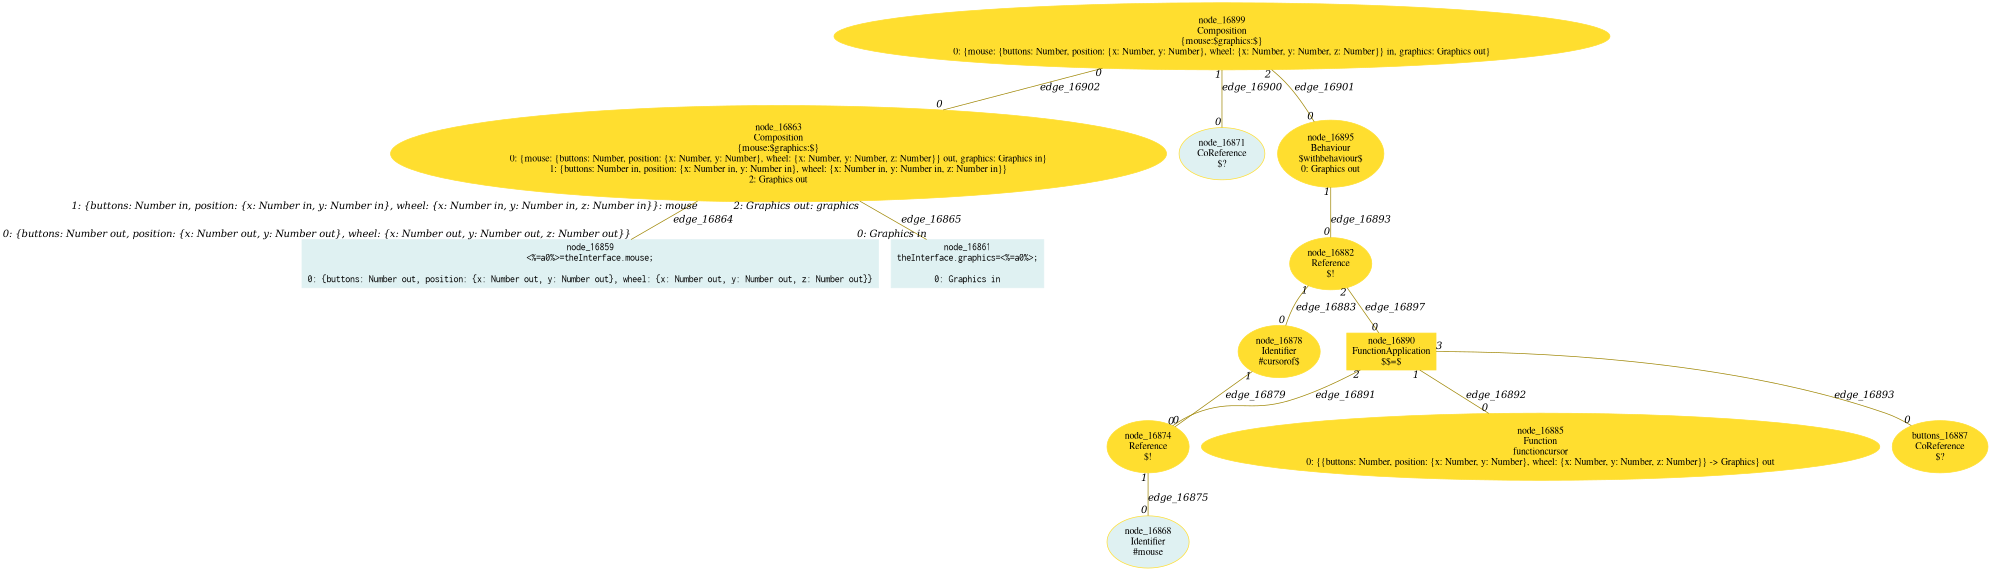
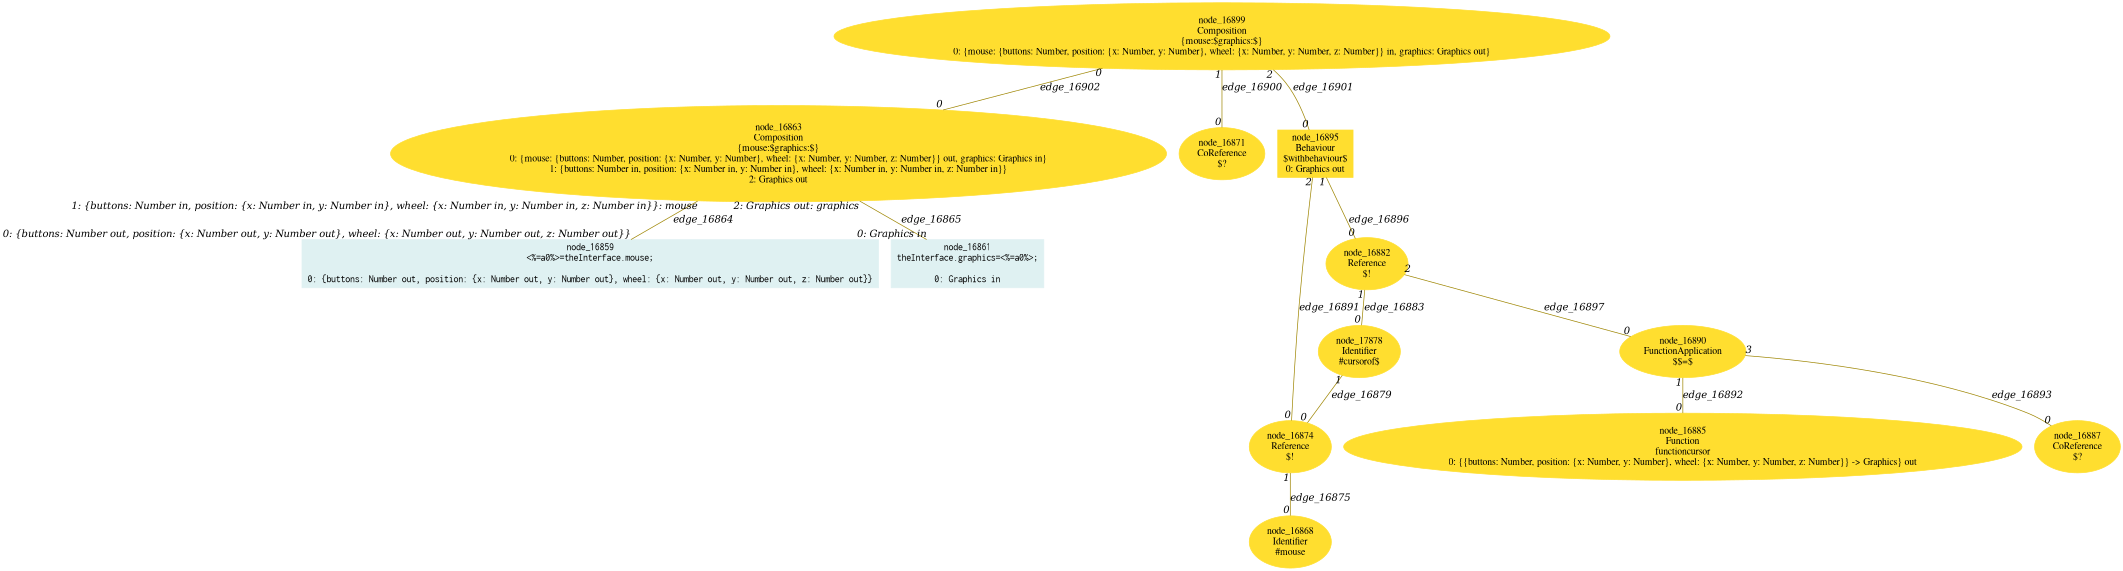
node "node_16871 CoReference $?": fillcolor #dff1f2 -> #ffde2f
node "node_16895 Behaviour $withbehaviour$ 0: Graphics out": shape ellipse -> box
edge "node_16895 Behaviour $withbehaviour$ 0: Graphics out" -- "node_16882 Reference $!": label "edge_16893" -> "edge_16896"
node "node_16878 Identifier #cursorof$": label "node_16878 Identifier #cursorof$" -> "node_17878 Identifier #cursorof$"
node "node_16890 FunctionApplication $$=$": shape box -> ellipse
edge "node_16890 FunctionApplication $$=$" -- "node_16874 Reference $!": now "node_16895 Behaviour $withbehaviour$ 0: Graphics out" -- "node_16874 Reference $!"
node "buttons_16887 CoReference $?": label "buttons_16887 CoReference $?" -> "node_16887 CoReference $?"
node "node_16868 Identifier #mouse": fillcolor #dff1f2 -> #ffde2f
